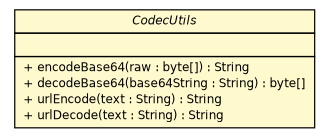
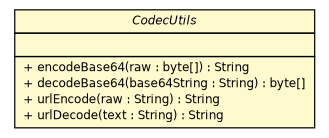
node "CodecUtils": text "+ urlEncode(text : String) : String" -> "+ urlEncode(raw : String) : String"
